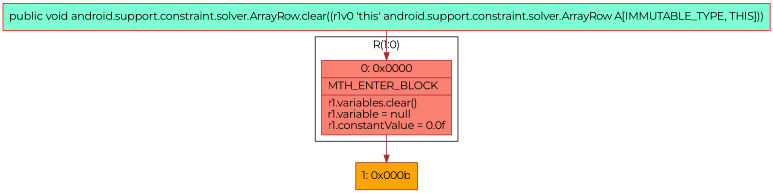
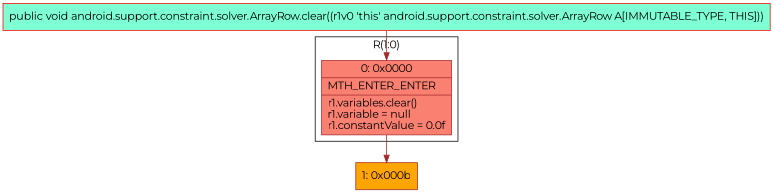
node "0: 0x0000": text "MTH_ENTER_BLOCK" -> "MTH_ENTER_ENTER"
